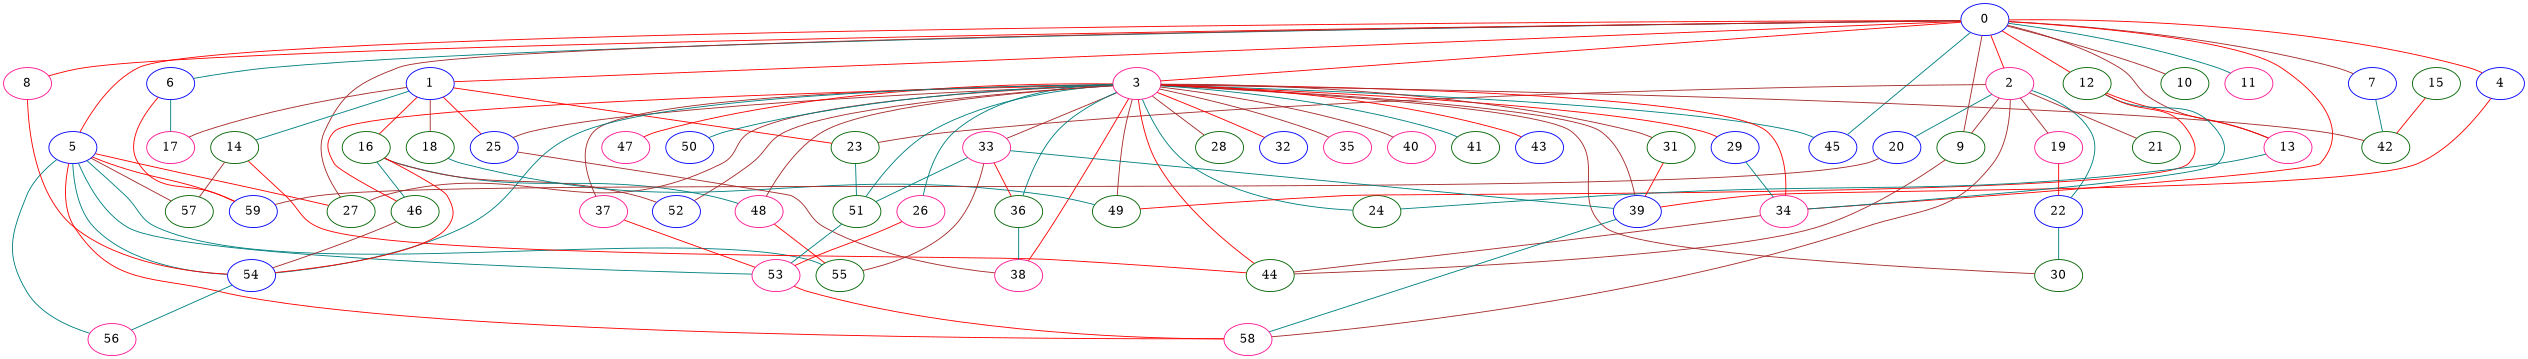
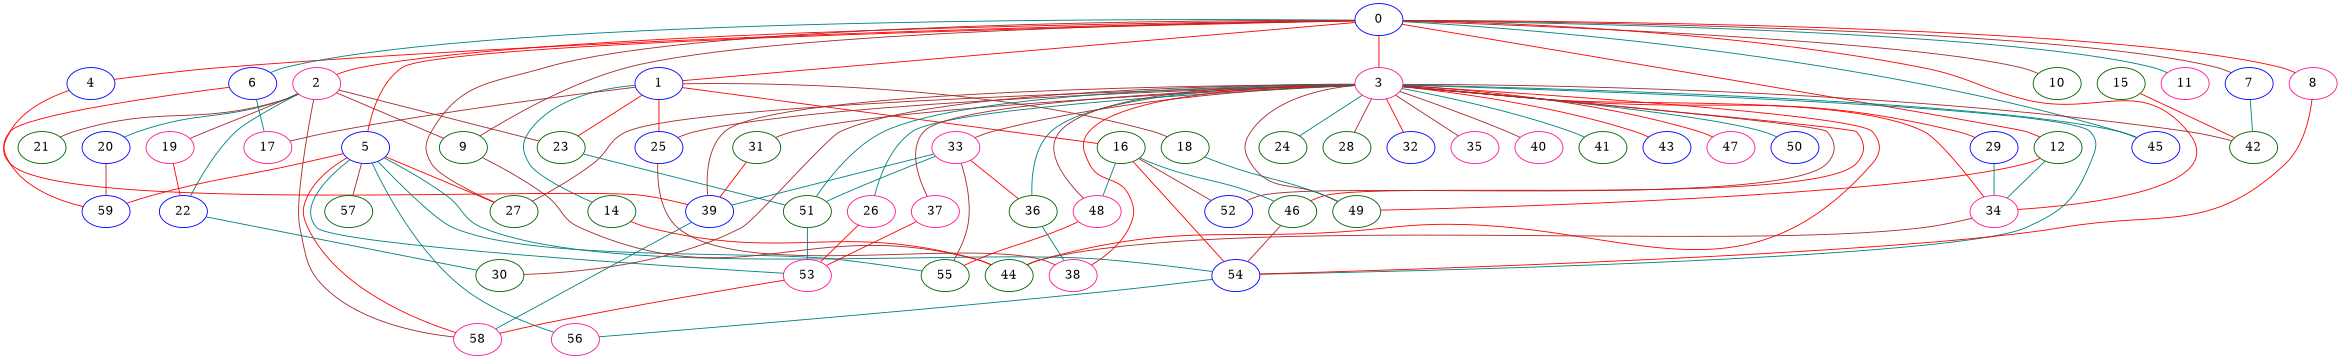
node "13": removed
edge "14" -- "57": removed
